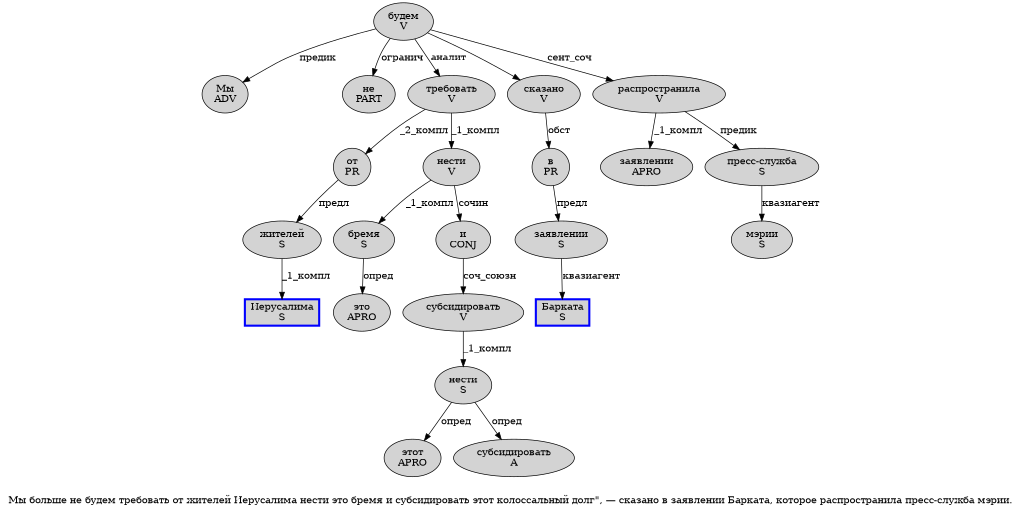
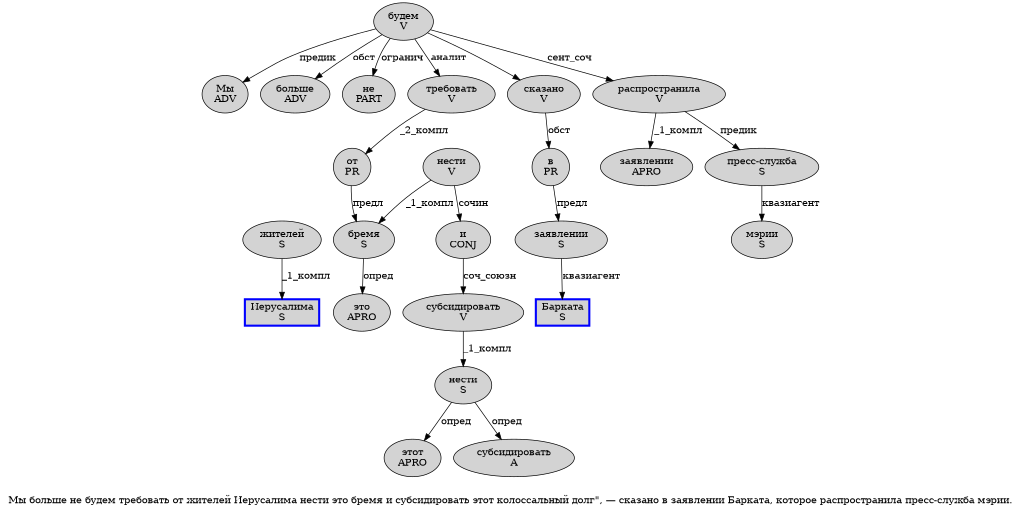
node "больше ADV": added
edge "требовать V" -> "нести V": removed, label "_1_компл"
edge "от PR" -> "жителей S": now "от PR" -> "бремя S"
